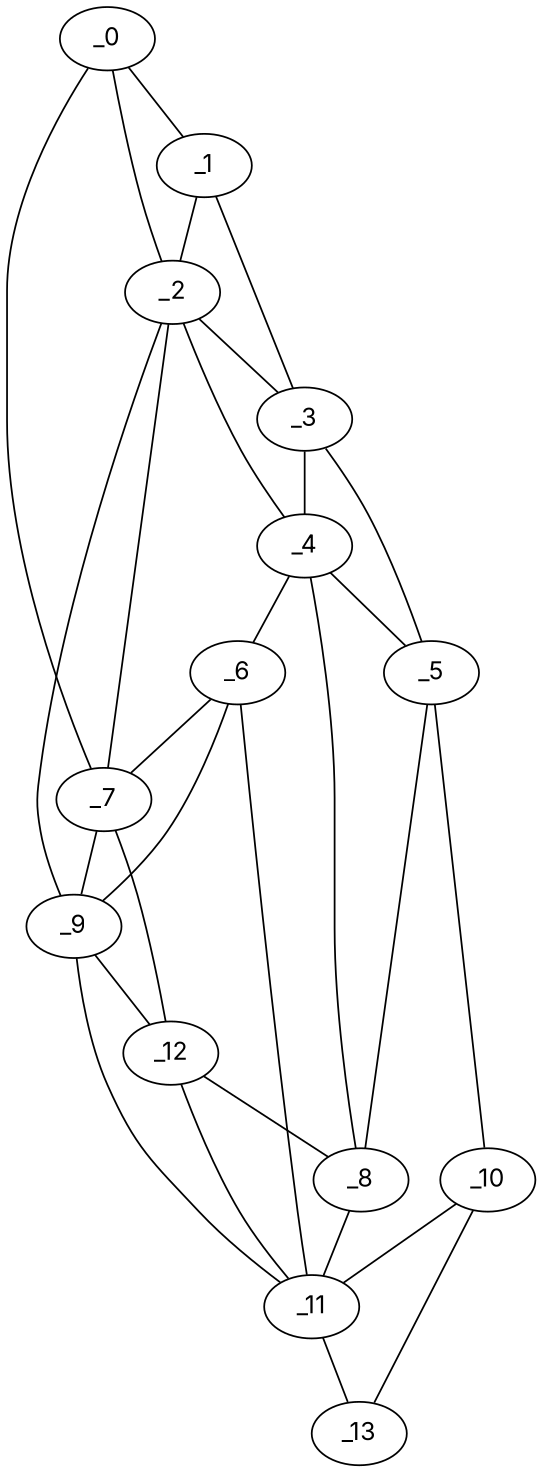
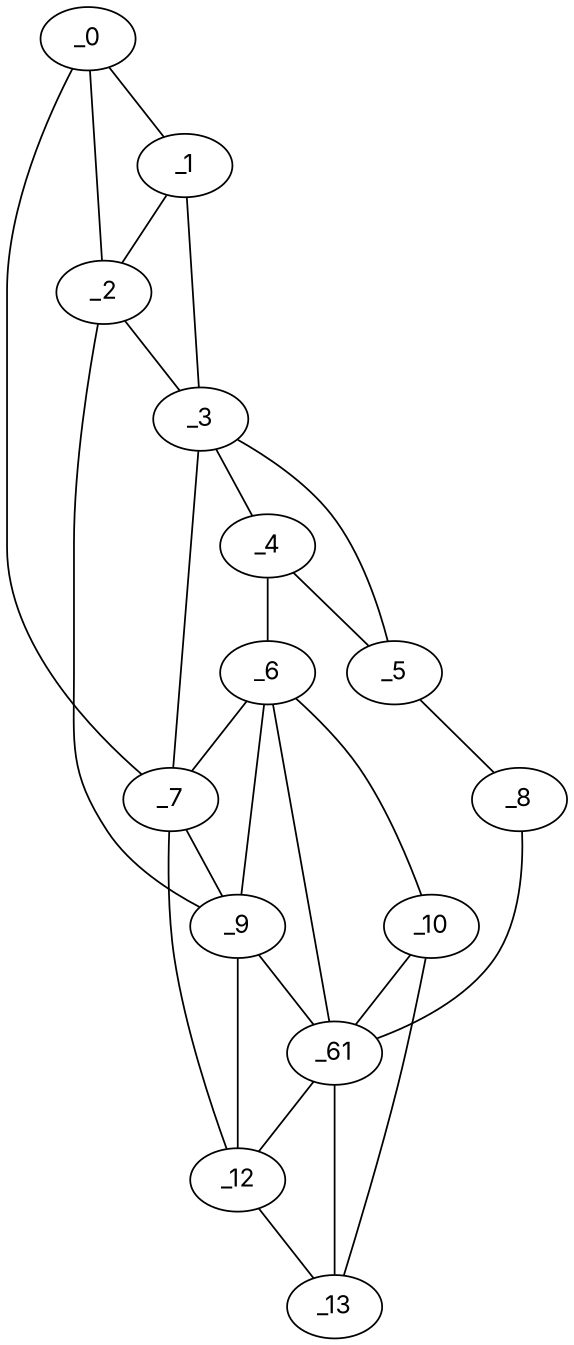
edge "_2" -- "_4": removed
edge "_2" -- "_7": now "_3" -- "_7"
edge "_4" -- "_8": removed
edge "_5" -- "_10": now "_6" -- "_10"
edge "_12" -- "_8": now "_12" -- "_13"
node "_11": label "_11" -> "_61"
